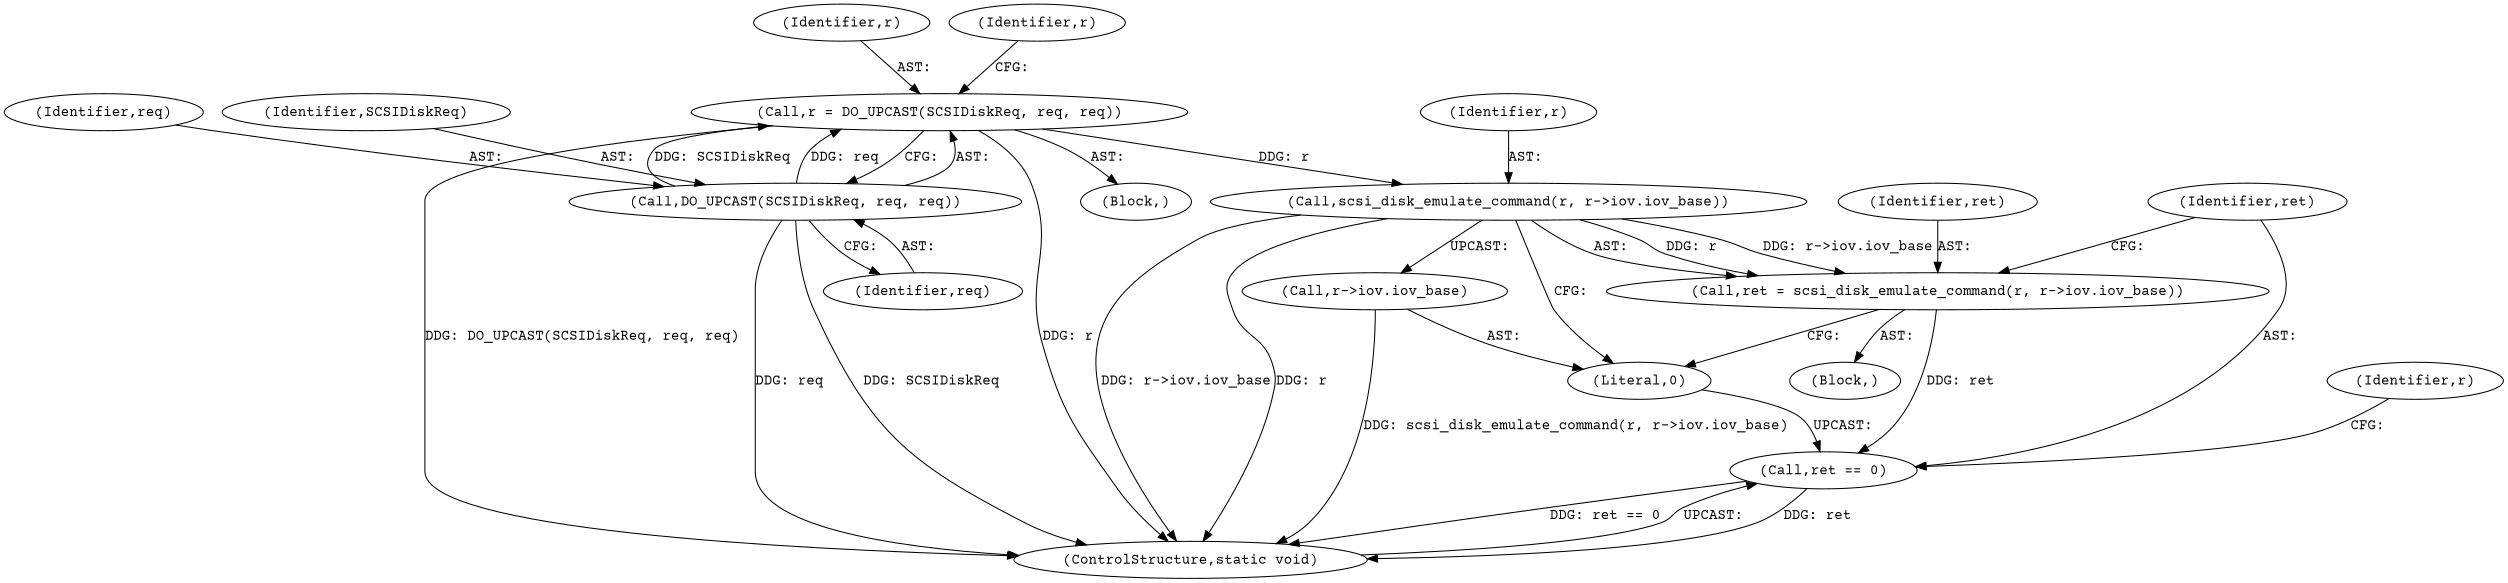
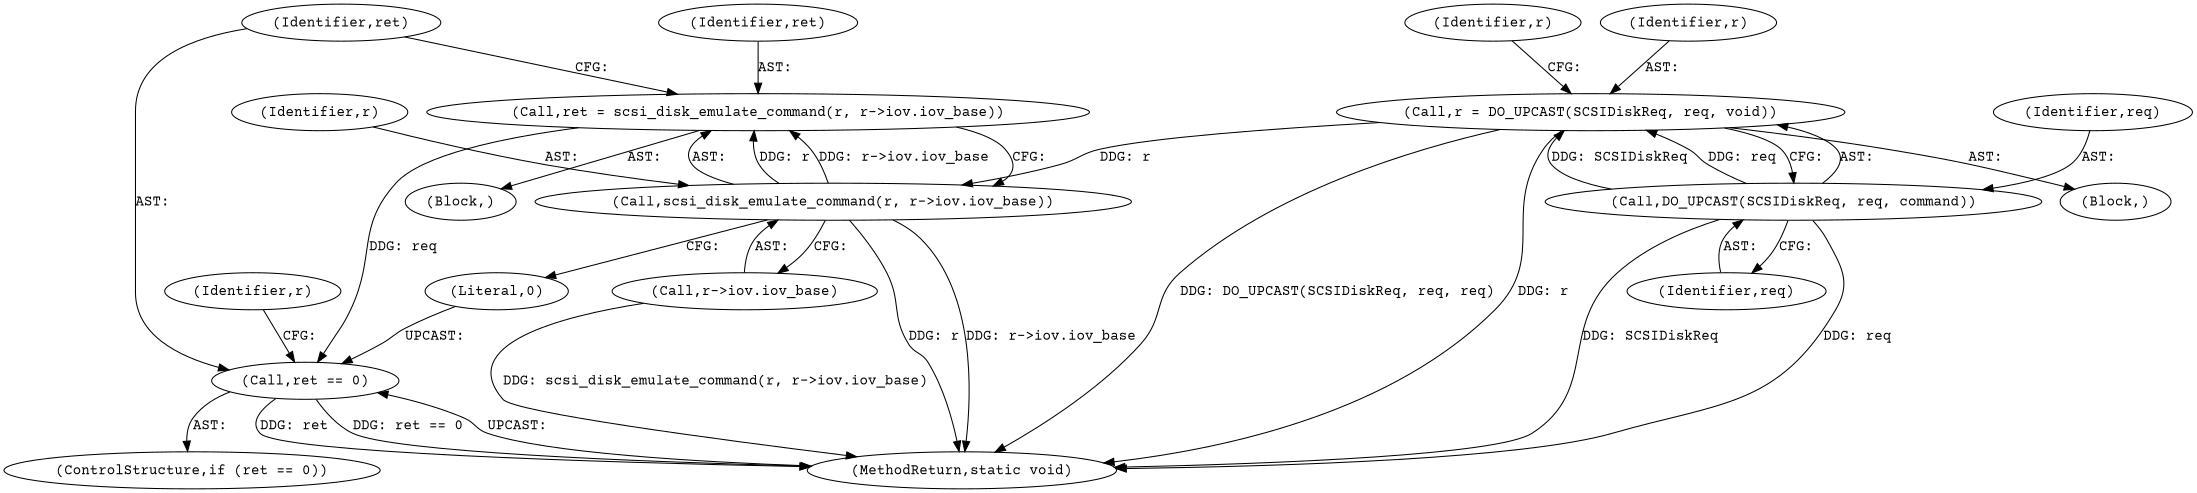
node "(Identifier,SCSIDiskReq)": removed
node "(Call,r = DO_UPCAST(SCSIDiskReq, req, req))": label "(Call,r = DO_UPCAST(SCSIDiskReq, req, req))" -> "(Call,r = DO_UPCAST(SCSIDiskReq, req, void))"
node "(Call,DO_UPCAST(SCSIDiskReq, req, req))": label "(Call,DO_UPCAST(SCSIDiskReq, req, req))" -> "(Call,DO_UPCAST(SCSIDiskReq, req, command))"
edge "(Call,scsi_disk_emulate_command(r, r->iov.iov_base))" -> "(Call,r->iov.iov_base)": label "UPCAST: " -> "CFG: "
edge "(Call,ret = scsi_disk_emulate_command(r, r->iov.iov_base))" -> "(Literal,0)": now "(Call,ret = scsi_disk_emulate_command(r, r->iov.iov_base))" -> "(Call,scsi_disk_emulate_command(r, r->iov.iov_base))"
edge "(Call,r->iov.iov_base)" -> "(Literal,0)": now "(Call,r->iov.iov_base)" -> "(Call,scsi_disk_emulate_command(r, r->iov.iov_base))"
edge "(Call,ret = scsi_disk_emulate_command(r, r->iov.iov_base))" -> "(Call,ret == 0)": label "DDG: ret" -> "DDG: req"
node "(ControlStructure,if (ret == 0))": added
node "(ControlStructure,static void)": label "(ControlStructure,static void)" -> "(MethodReturn,static void)"
